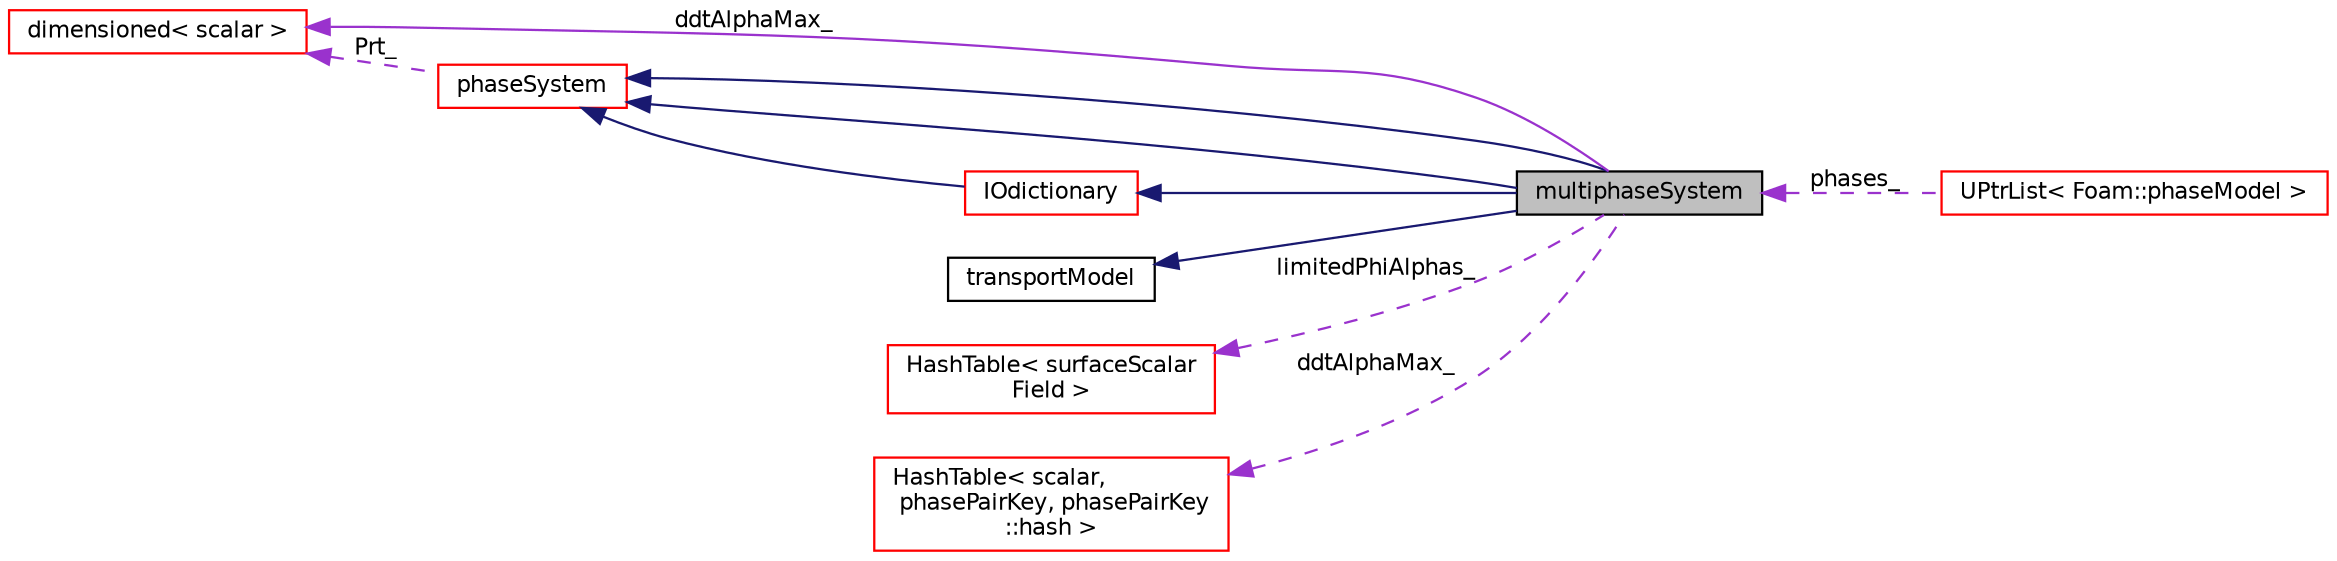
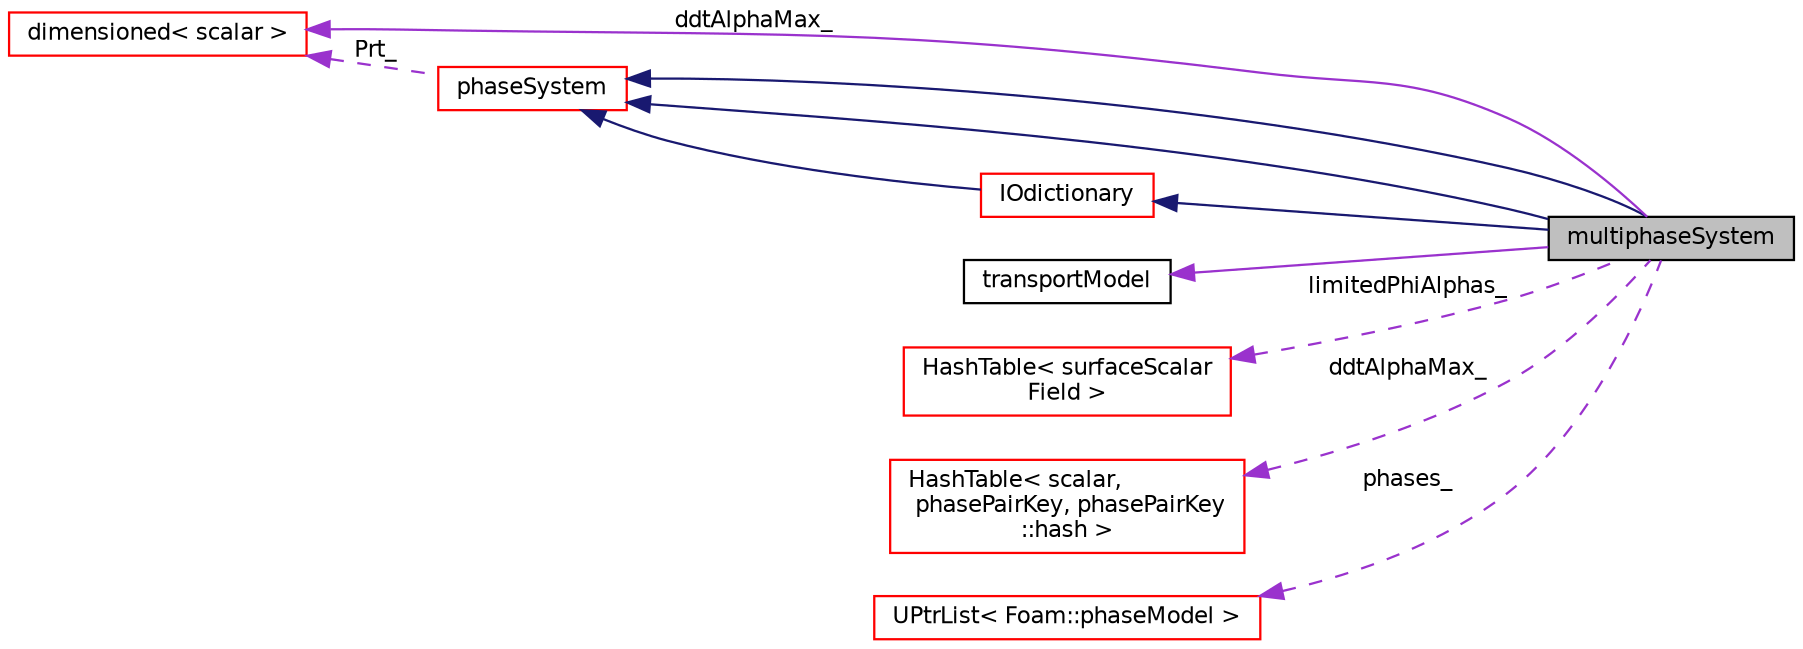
edge "UPtrList< Foam::phaseModel >" -> "multiphaseSystem": reversed
edge "multiphaseSystem" -> "transportModel": color midnightblue -> darkorchid3
